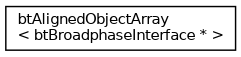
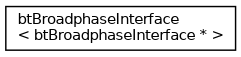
node "btAlignedObjectArray < btBroadphaseInterface * >": label "btAlignedObjectArray < btBroadphaseInterface * >" -> "btBroadphaseInterface < btBroadphaseInterface * >"
